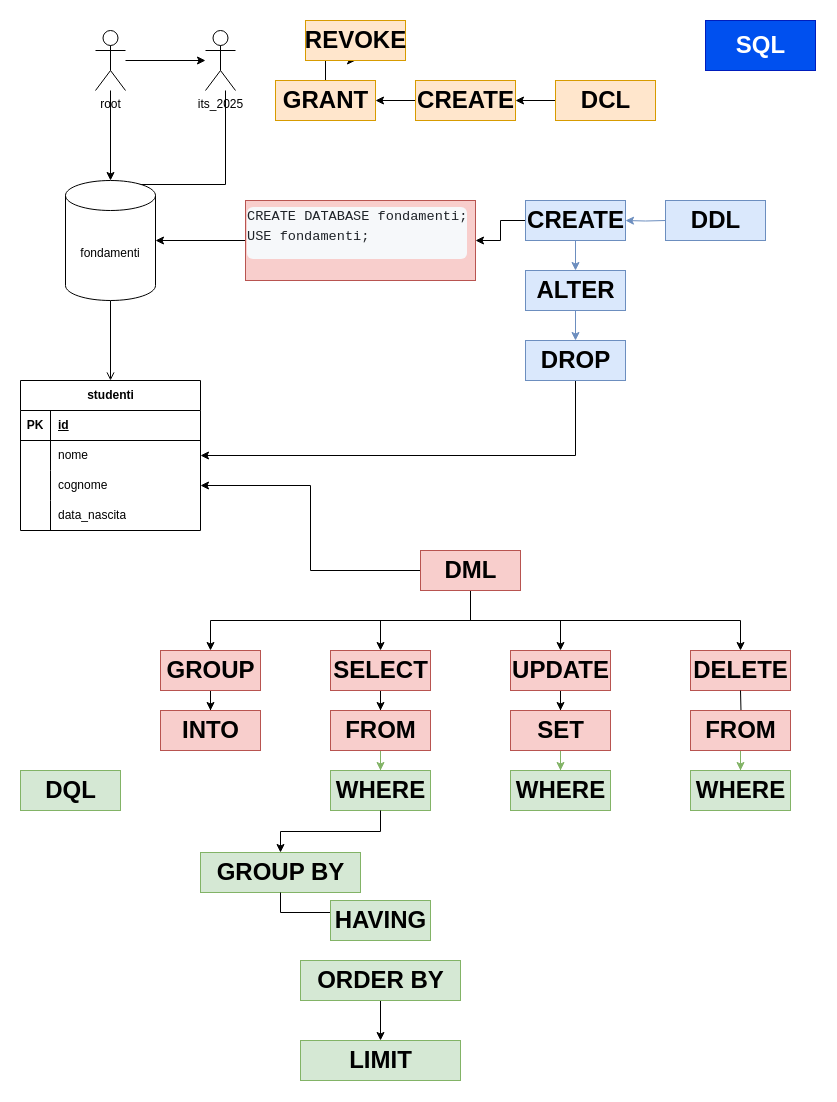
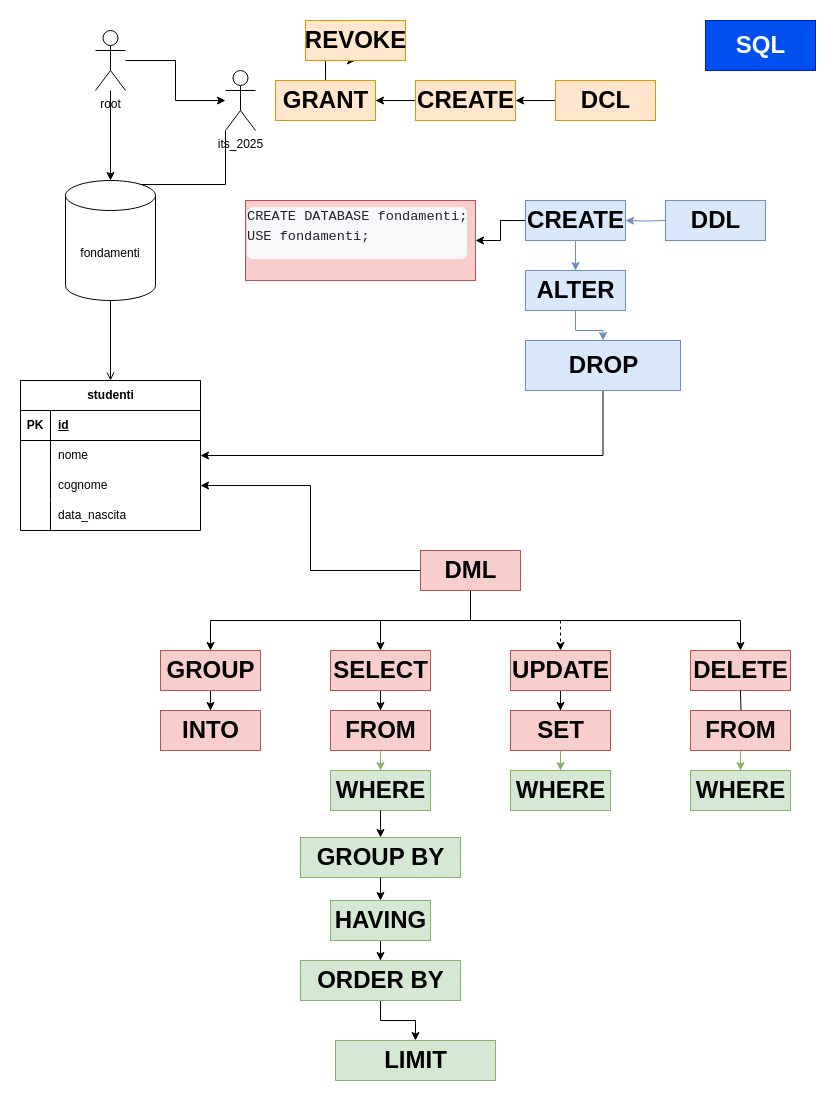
node "its_2025": moved (221, 61) -> (241, 101)
edge "CREATE DATABASE fondamenti; USE fondamenti;" -> "fondamenti": removed
node "DROP": size 100x40 -> 155x50
edge "DML" -> "UPDATE": style solid -> dashed
node "DQL": removed
node "GROUP BY": moved (281, 873) -> (381, 858)
edge "HAVING" -> "ORDER BY": added
node "LIMIT": moved (381, 1061) -> (416, 1061)
